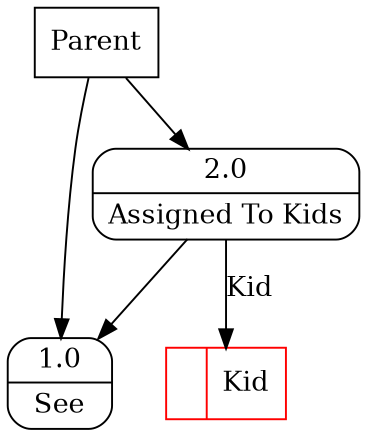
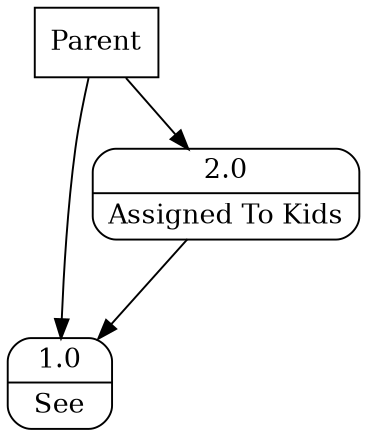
node "Kid": removed
